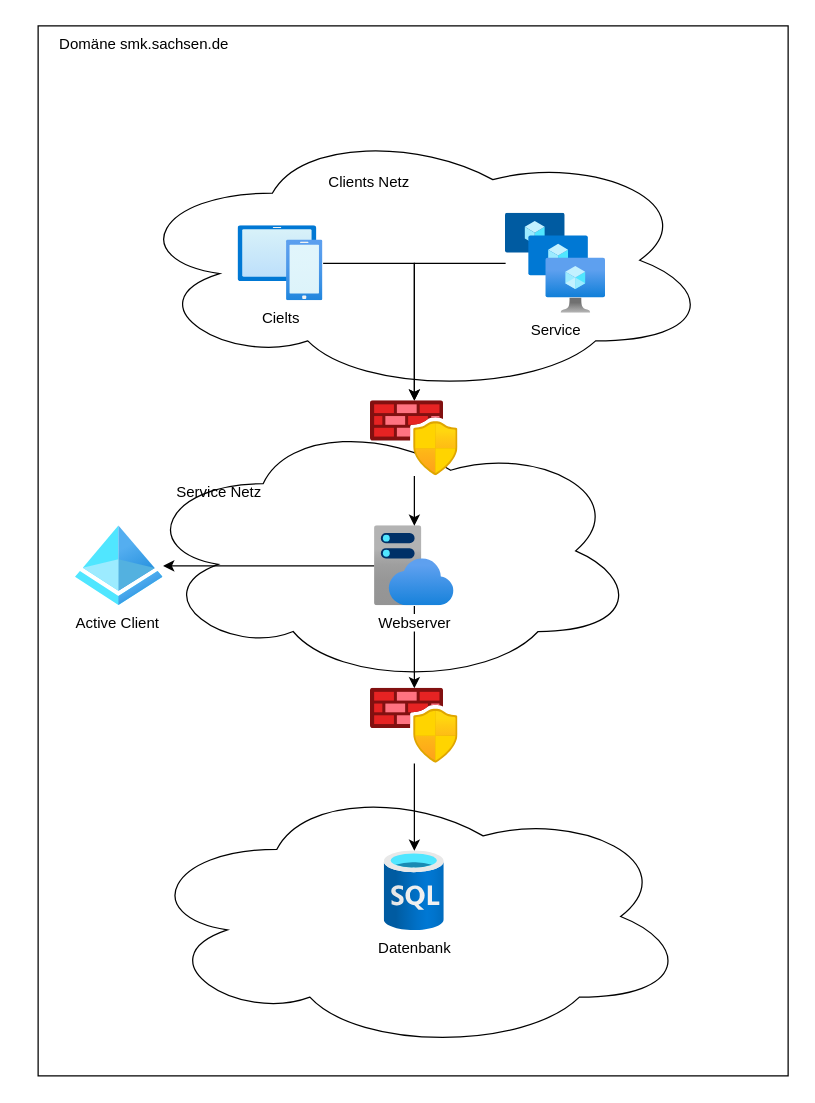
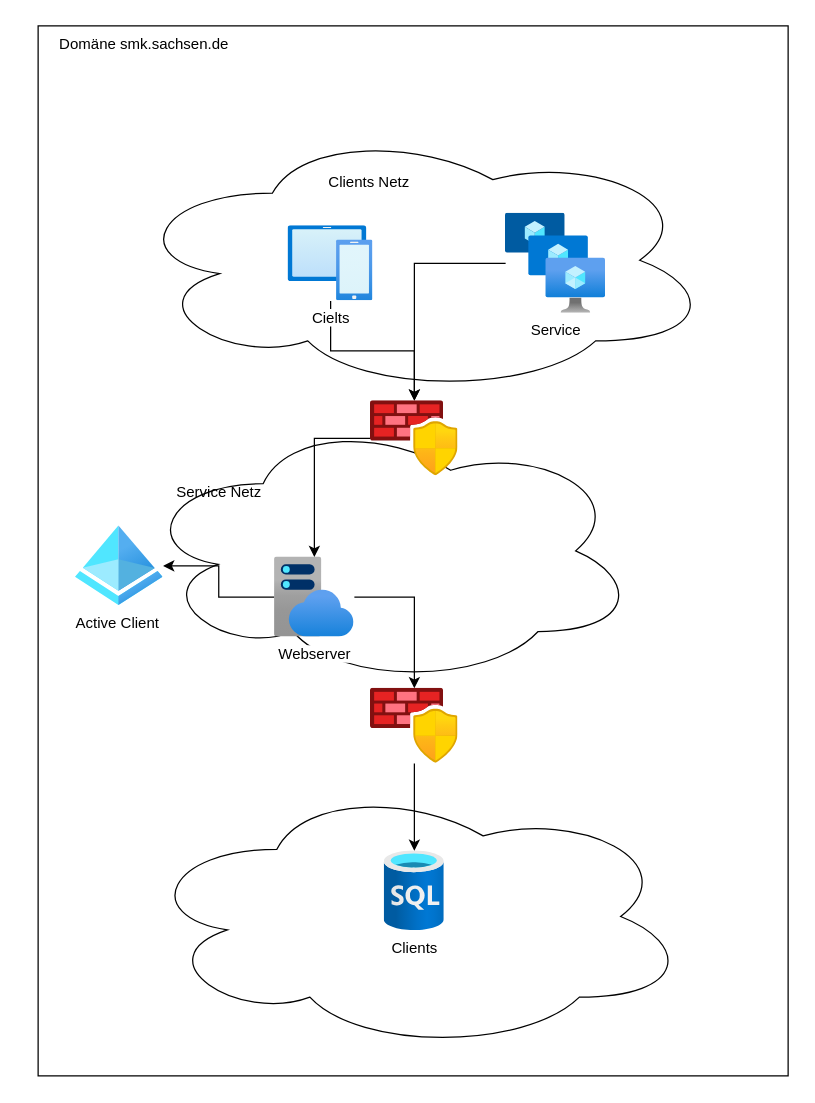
node "Cielts": moved (281, 263) -> (331, 263)
node "Webserver": moved (414, 566) -> (314, 597)
node "Datenbank": label "Datenbank" -> "Clients"
